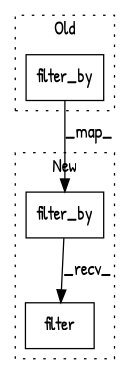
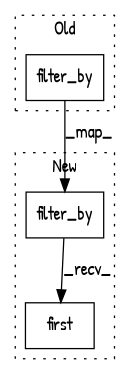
node "filter": label "filter" -> "first"
